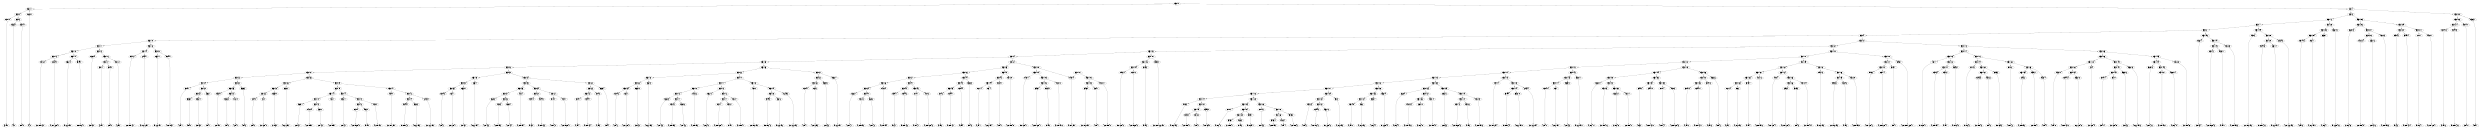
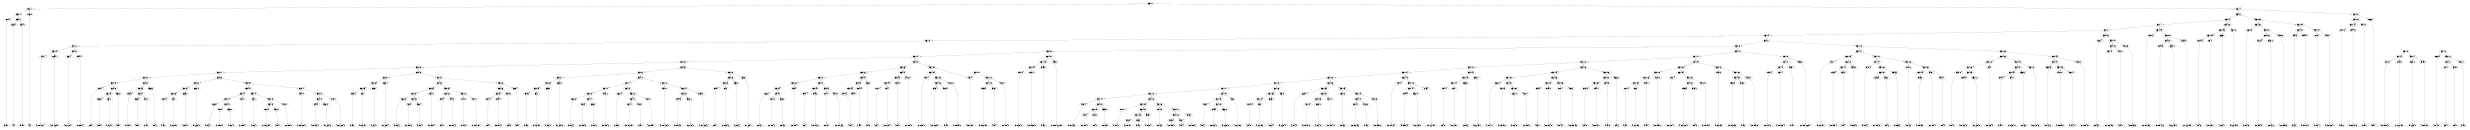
node "L5511(11)": removed
node "[D  E  F  G](7)": removed
